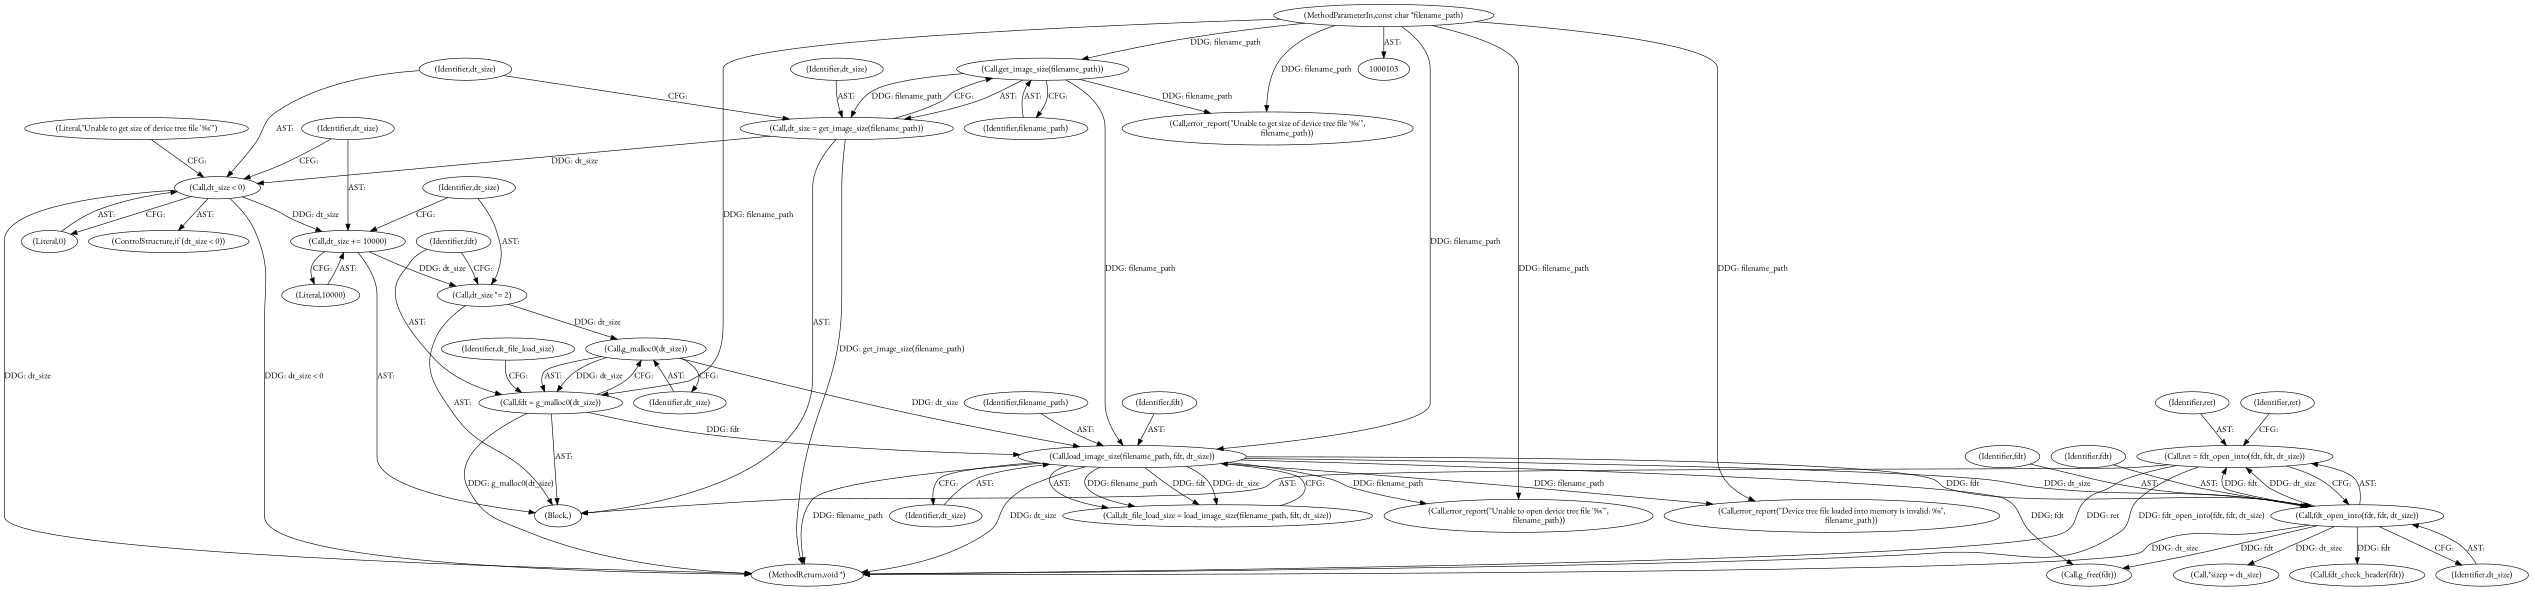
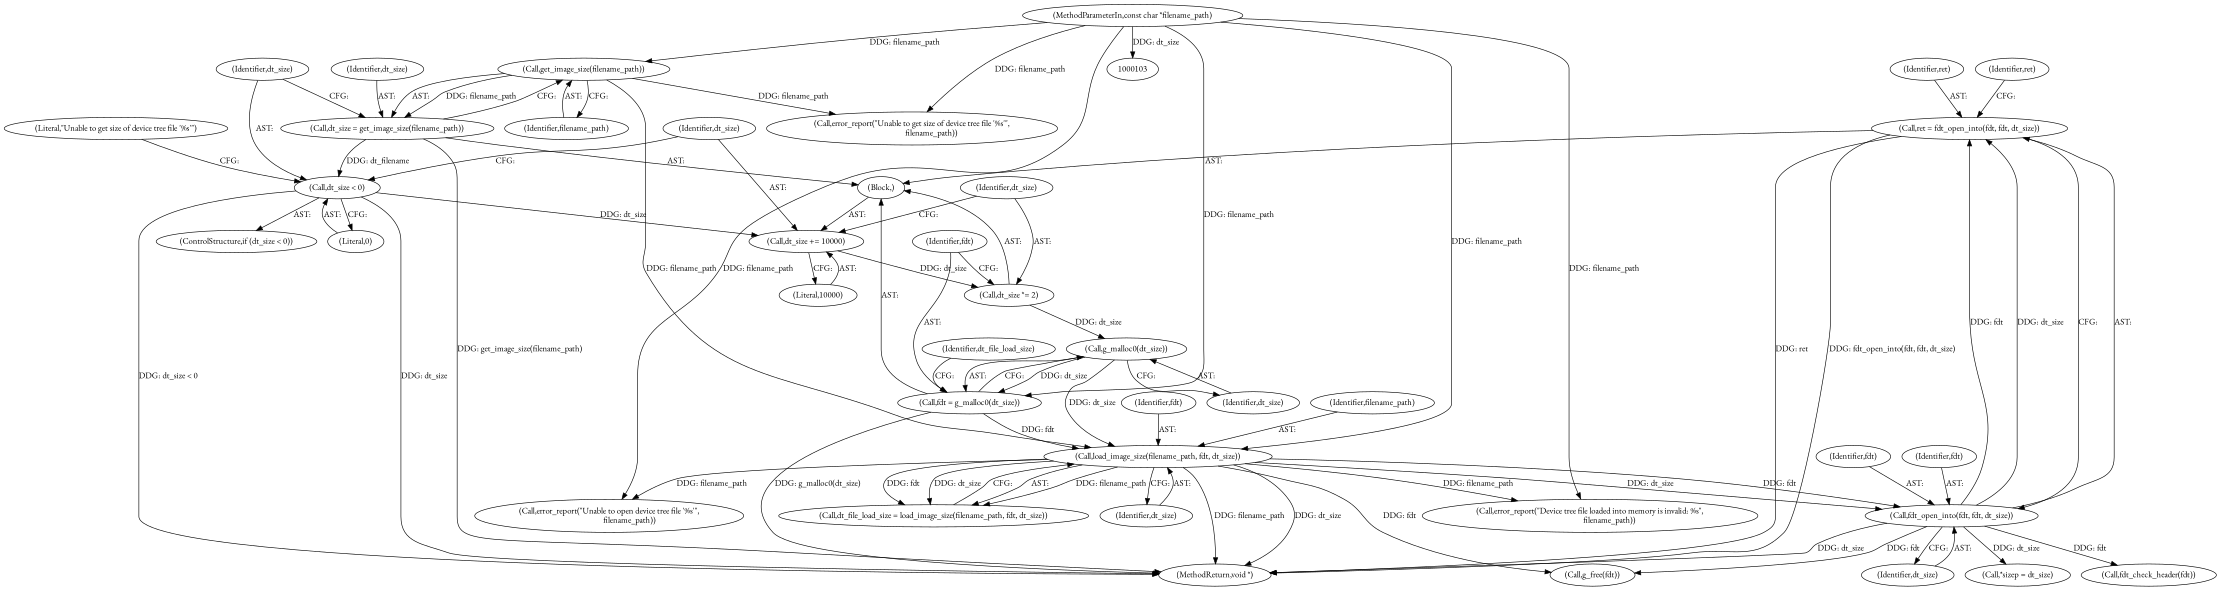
edge "(MethodParameterIn,const char *filename_path)" -> "1000103": label "AST: " -> "DDG: dt_size"
edge "(Call,dt_size = get_image_size(filename_path))" -> "(Call,dt_size < 0)": label "DDG: dt_size" -> "DDG: dt_filename"
edge "(Call,dt_size += 10000)" -> "(Block,)": reversed
